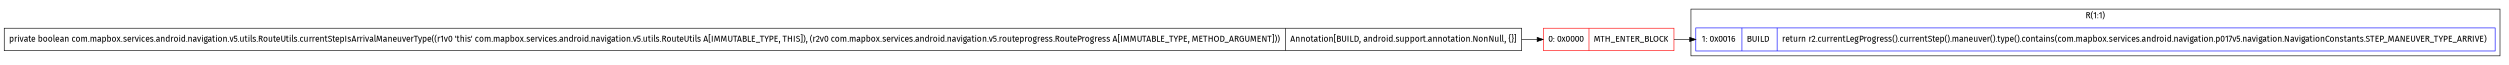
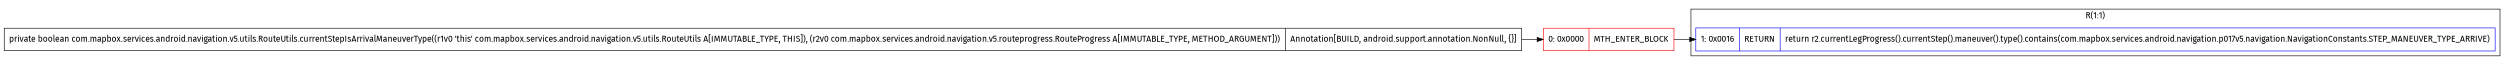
node "1: 0x0016": text "BUILD" -> "RETURN"
